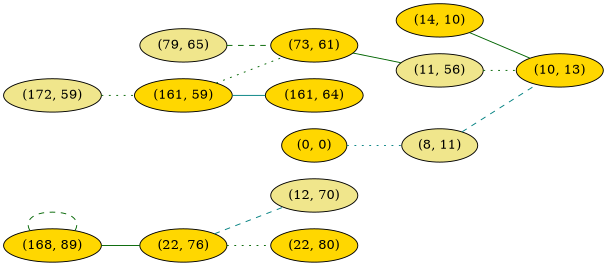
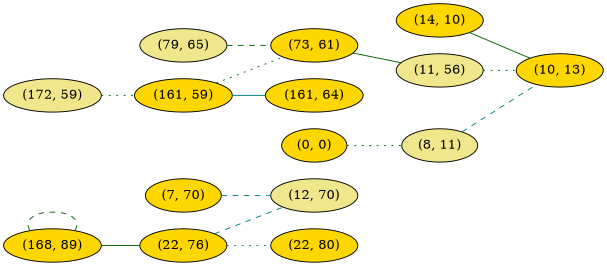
edge "(0, 0)" -- "(8, 11)": color teal -> darkgreen
node "(7, 70)": added
edge "(22, 76)" -- "(22, 80)": color darkgreen -> teal
